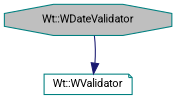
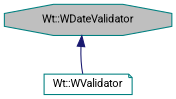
edge "Wt::WDateValidator" -> "Wt::WValidator": reversed
